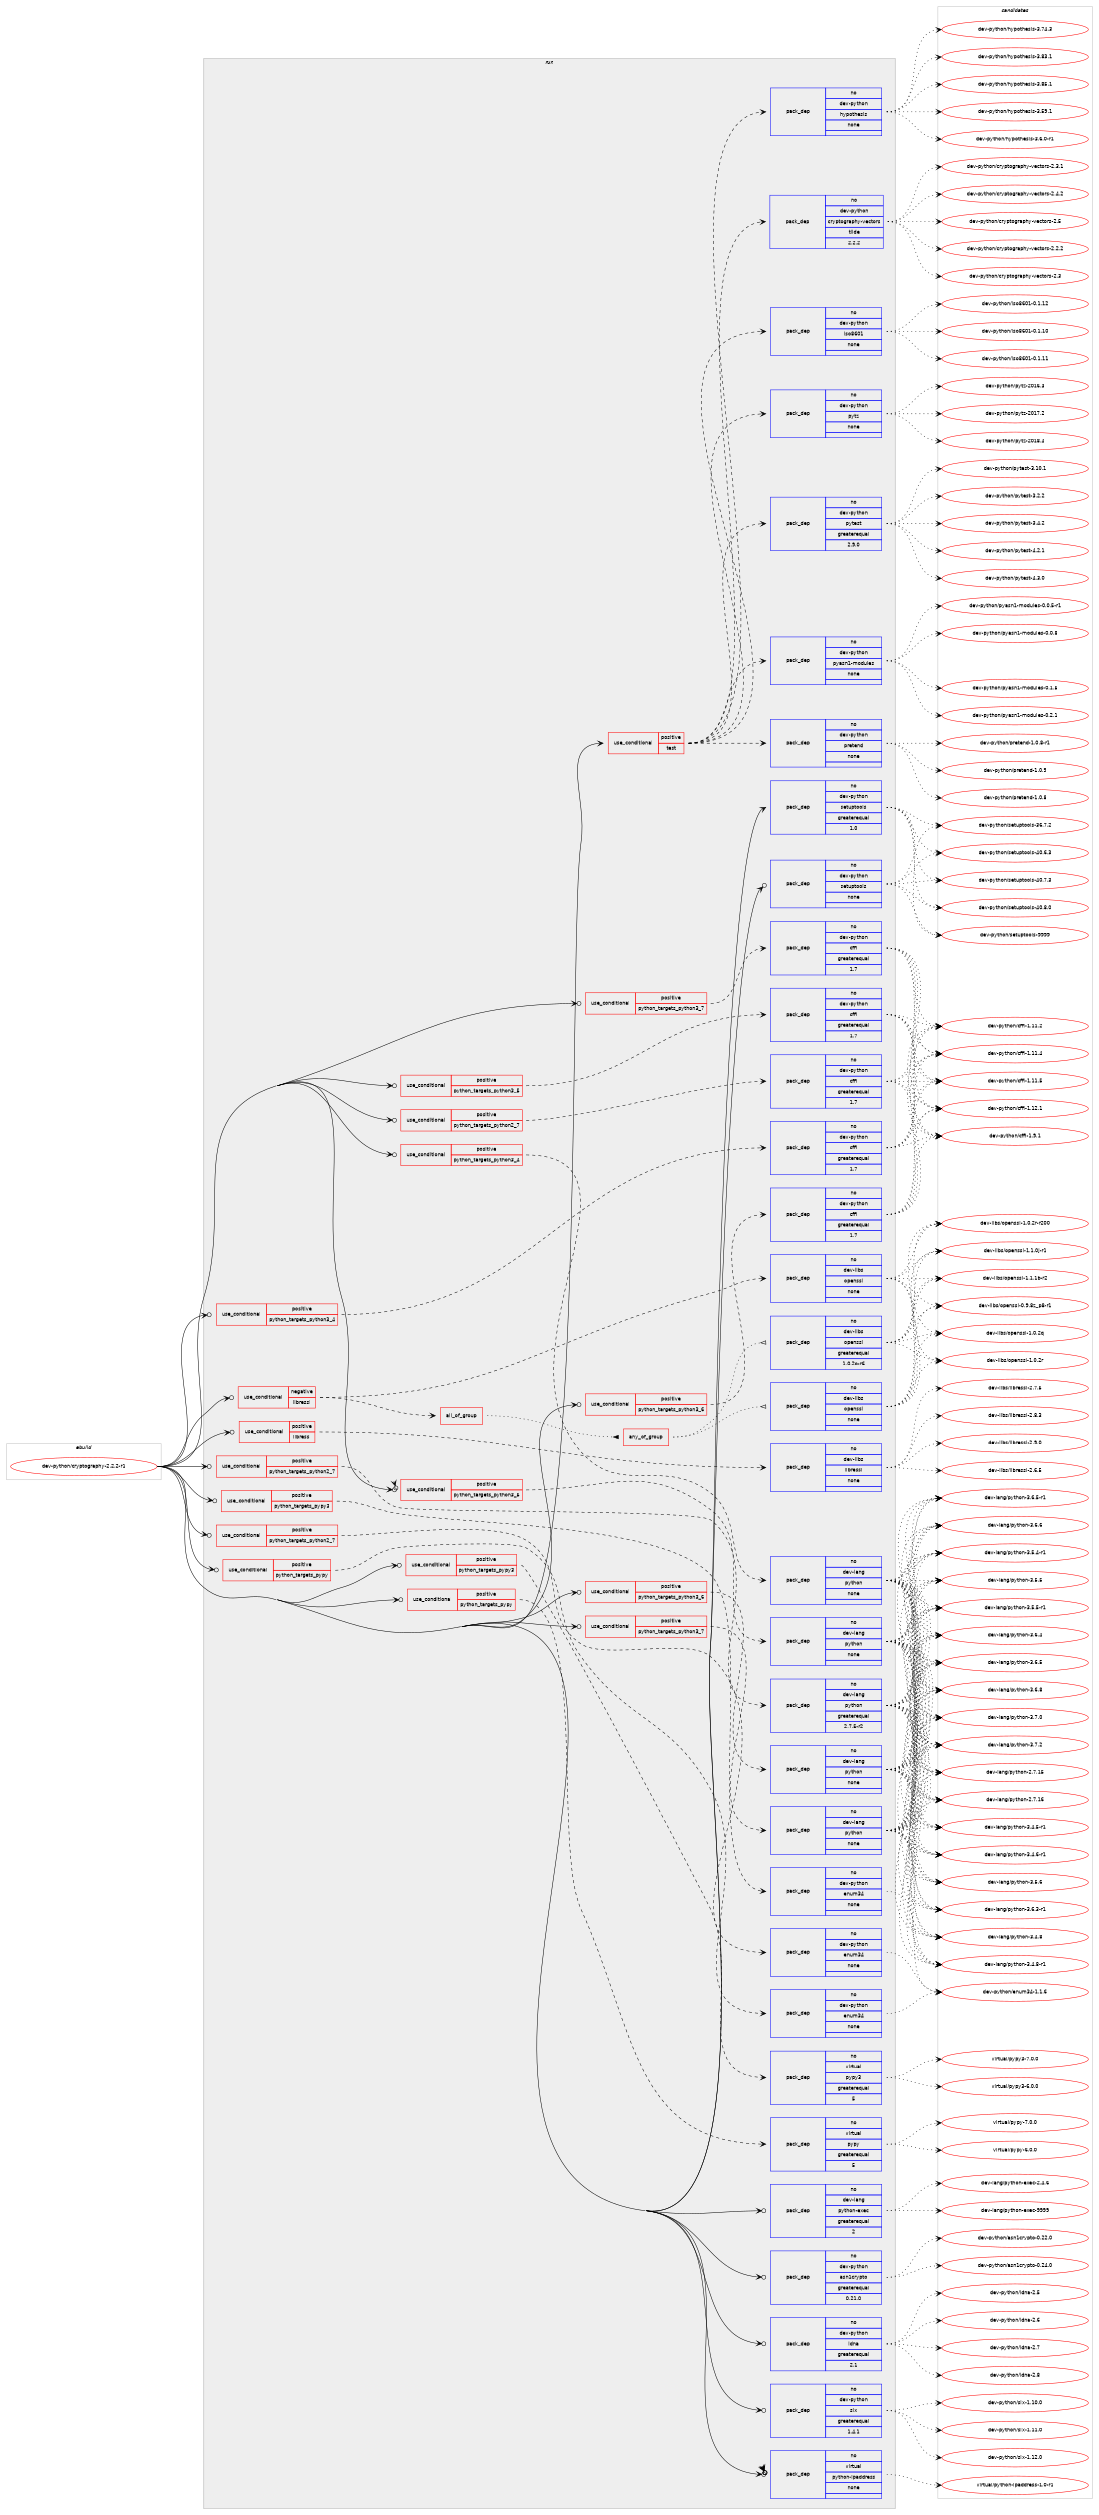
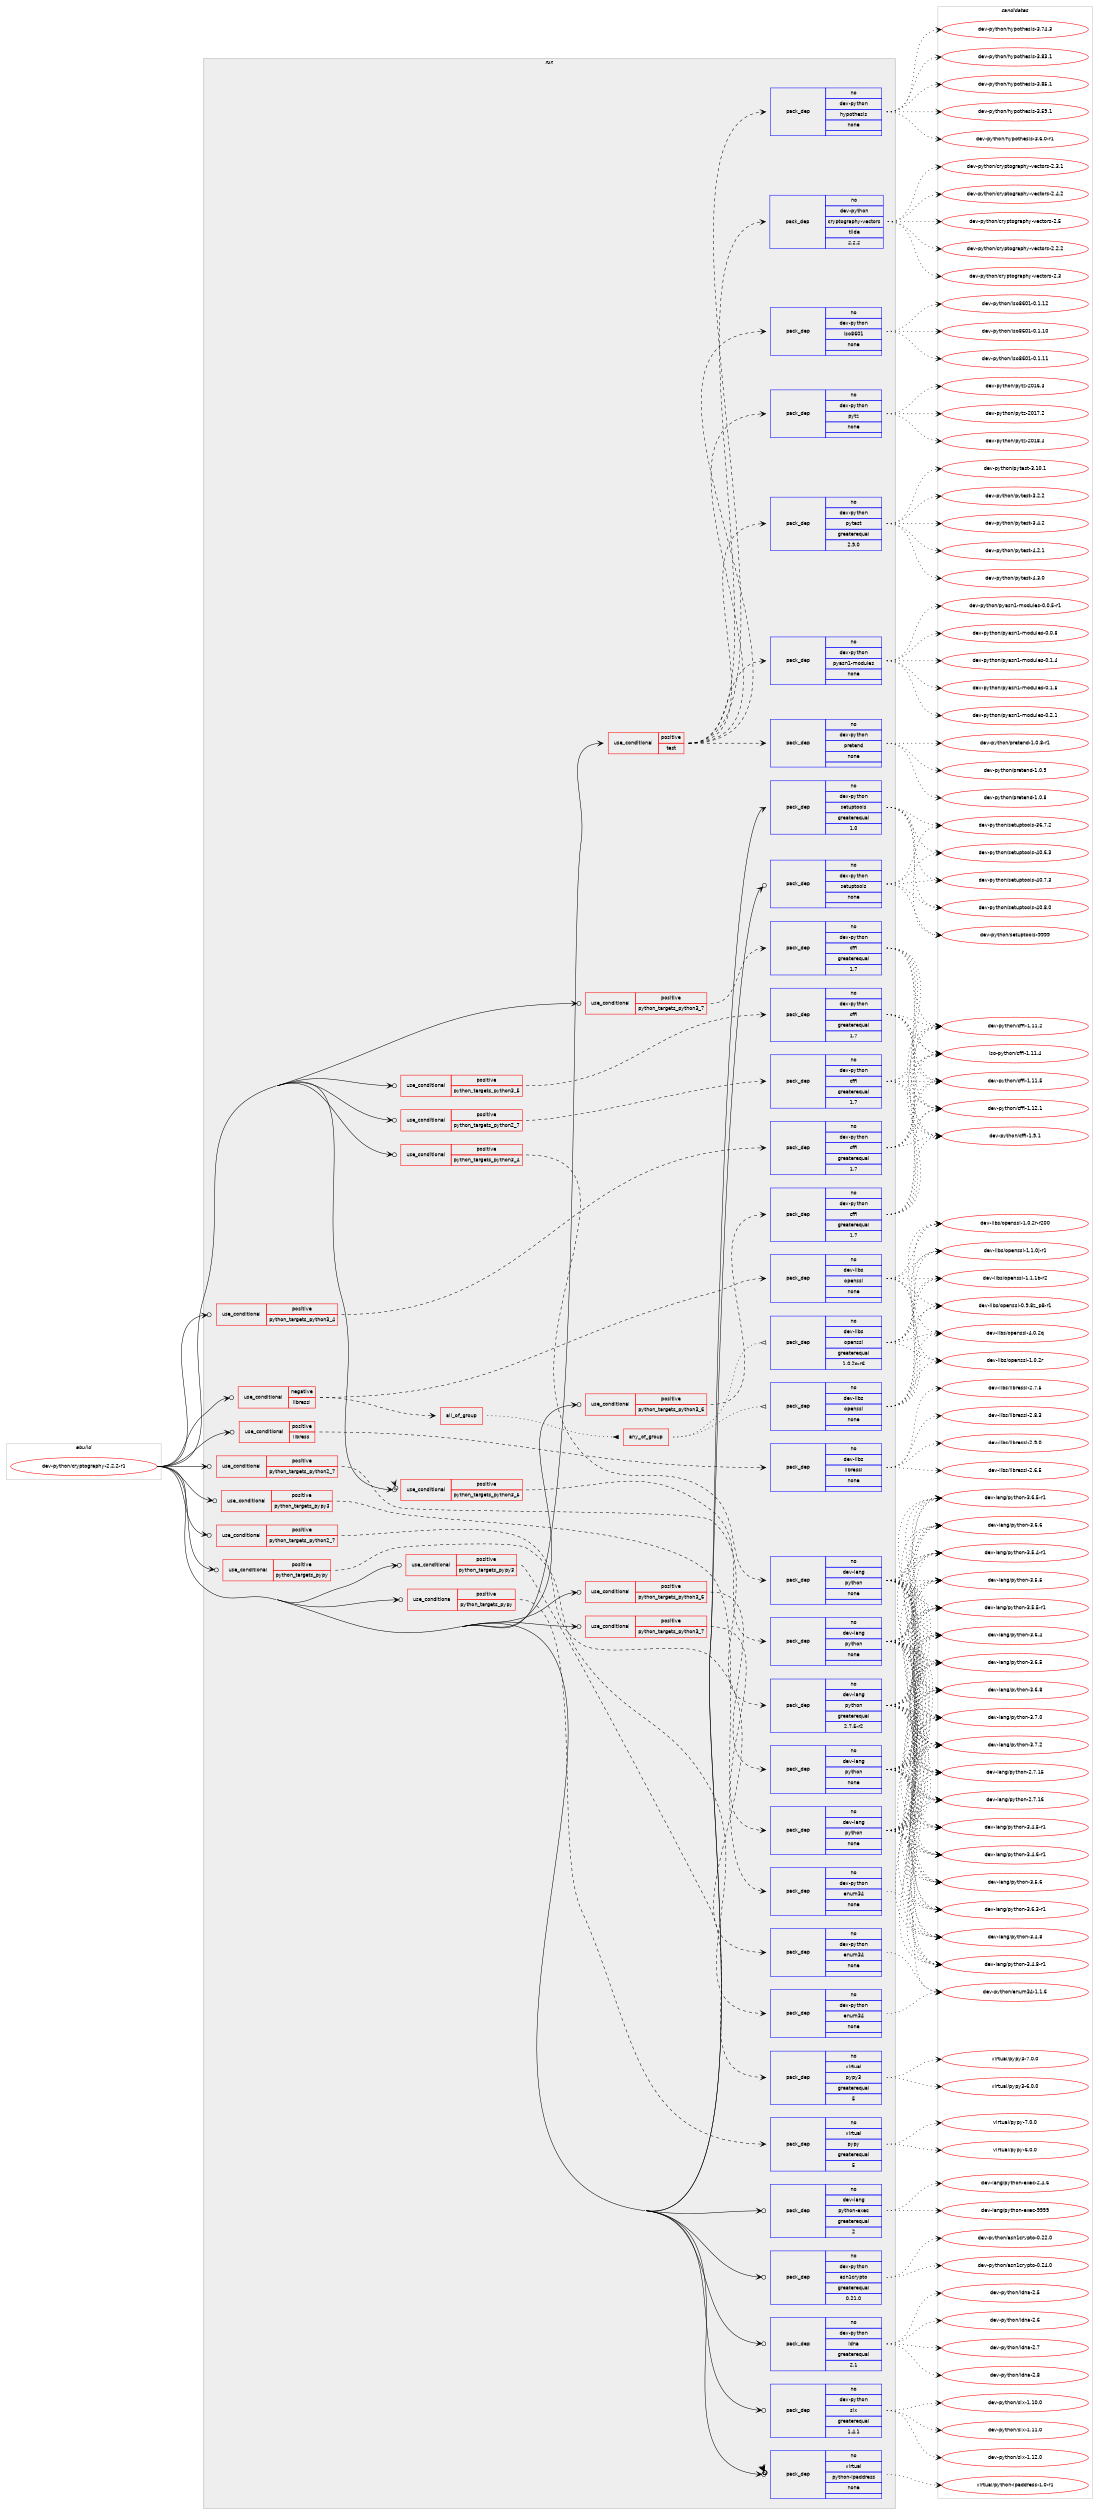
node "dev-python/pyasn1-modules-0.1.4": added
node "dev-python/cffi-1.11.4": label "dev-python/cffi-1.11.4" -> "iso-python/cffi-1.11.4"
node "dev-libs/openssl-1.0.2q": label "dev-libs/openssl-1.0.2q" -> "dev-libs/openssl-4.0.2q"
